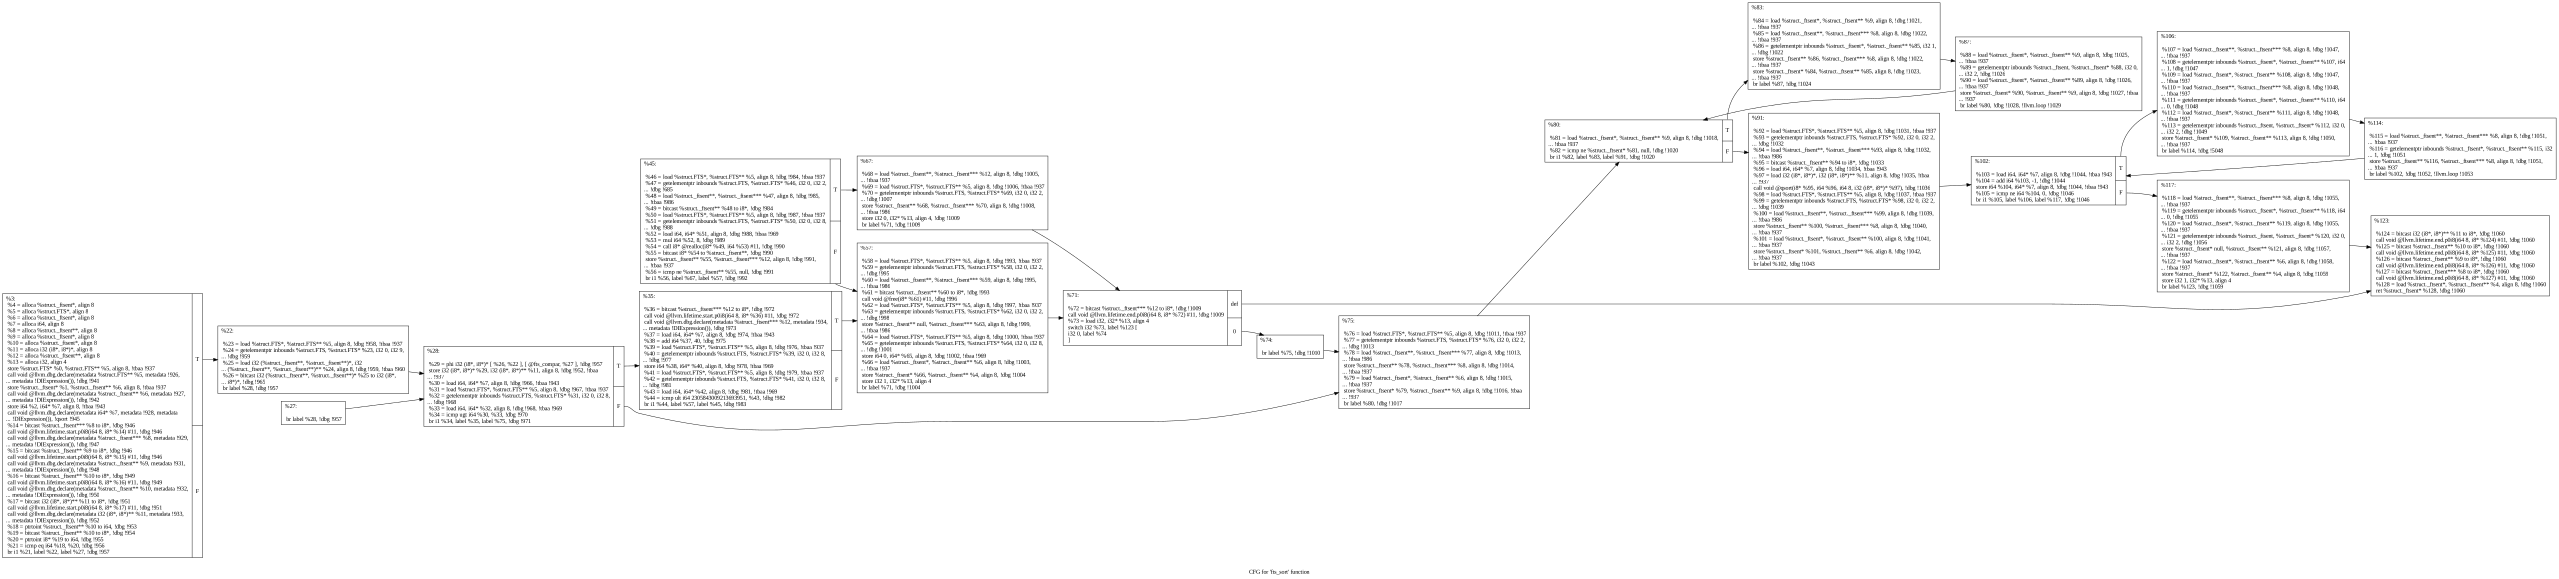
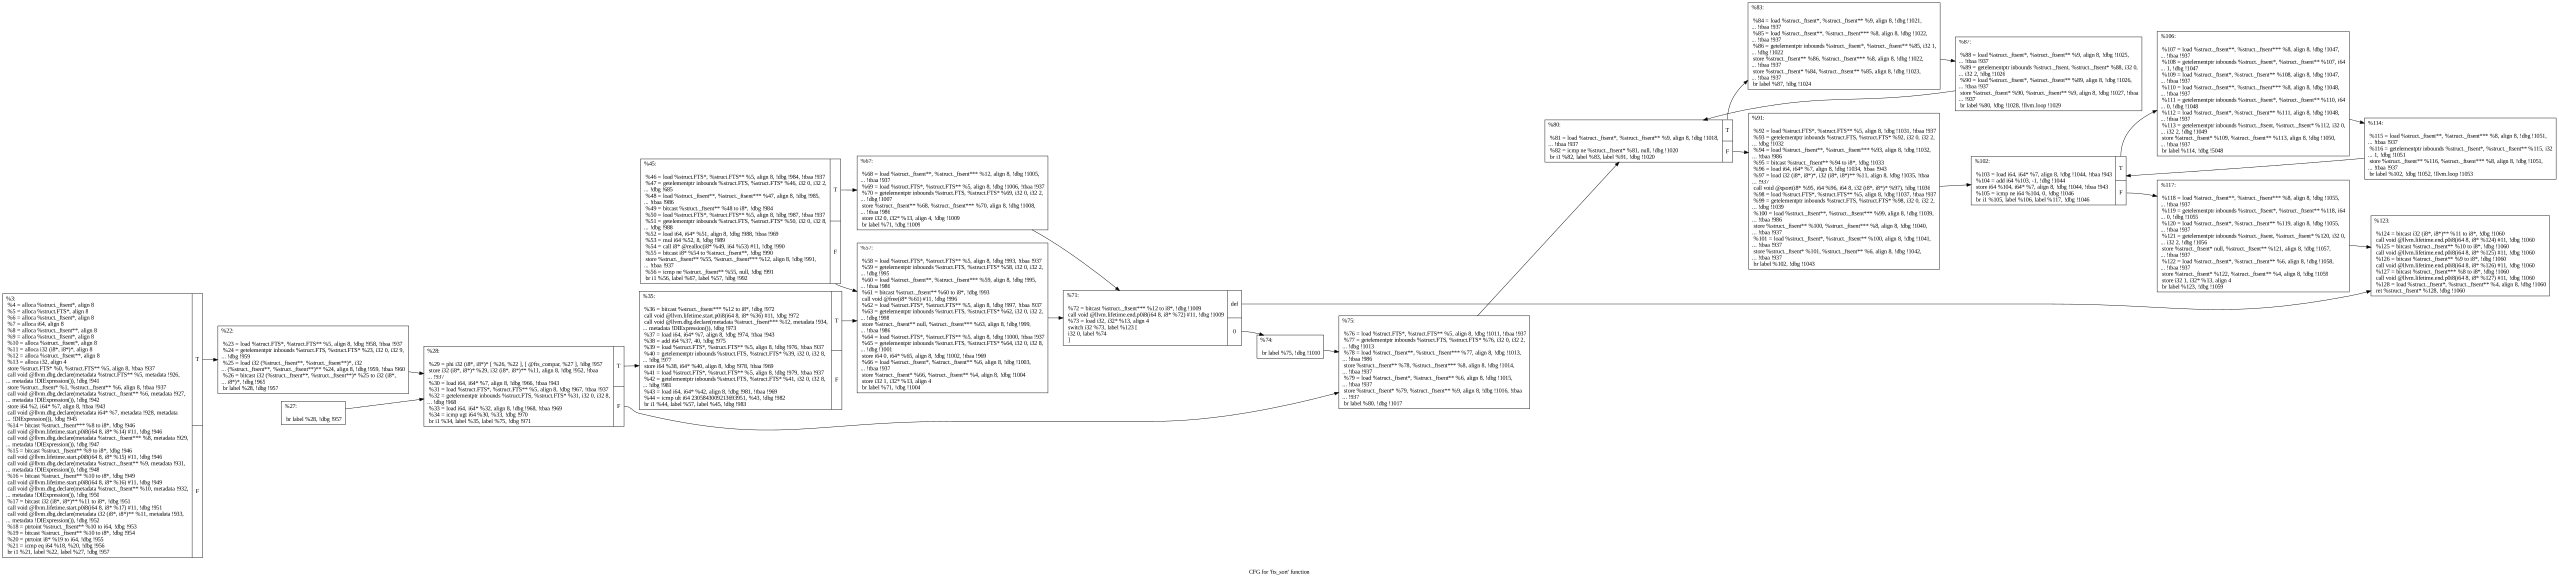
node "%3:": text "... !DIExpression()), !qsort !945" -> "... !DIExpression()), !dbg !945"
